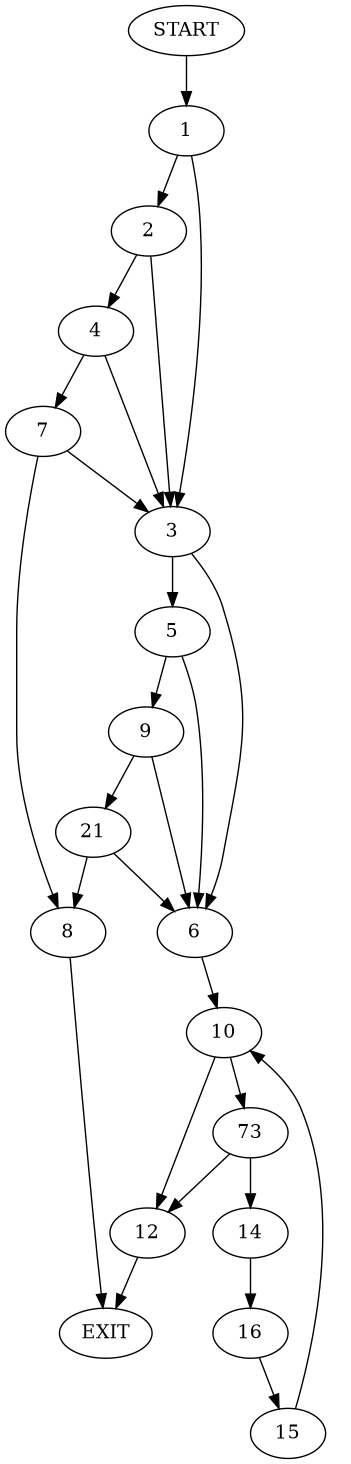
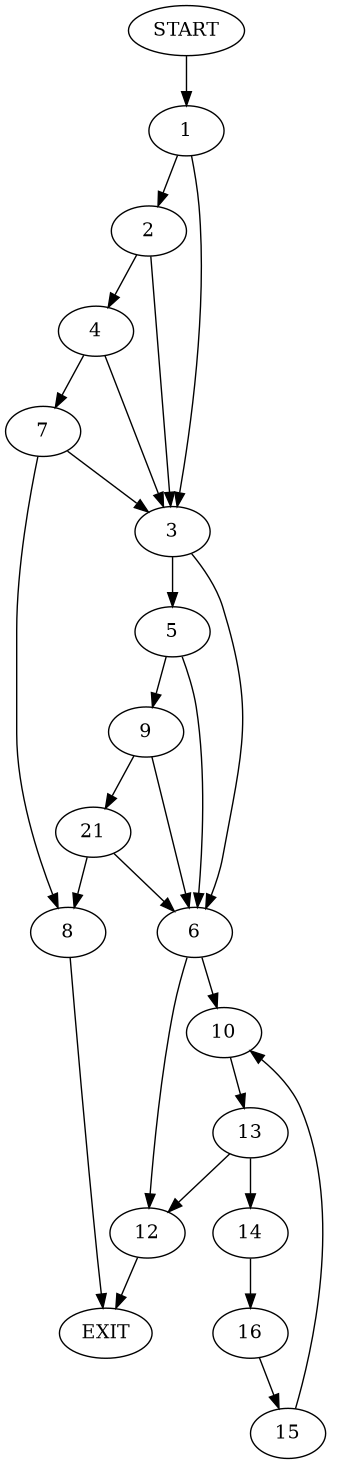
edge "10" -> "12": now "6" -> "12"
node "73": label "73" -> "13"
